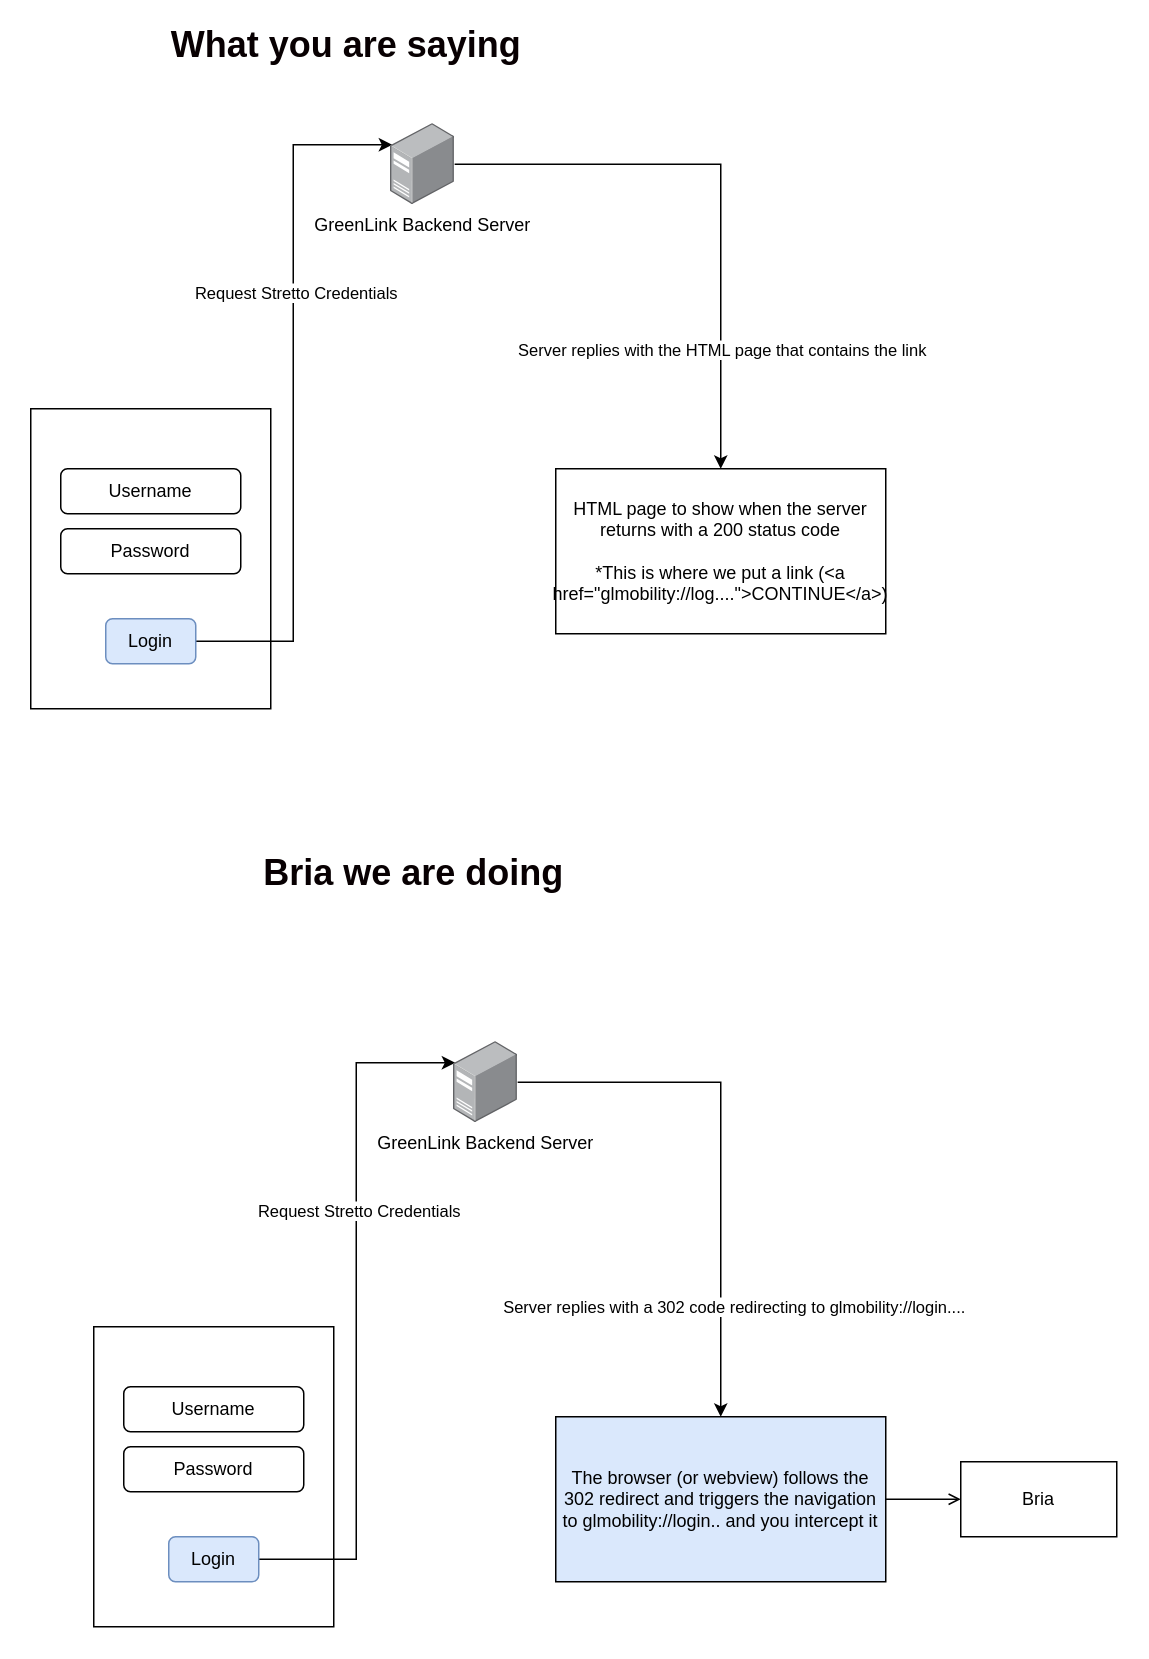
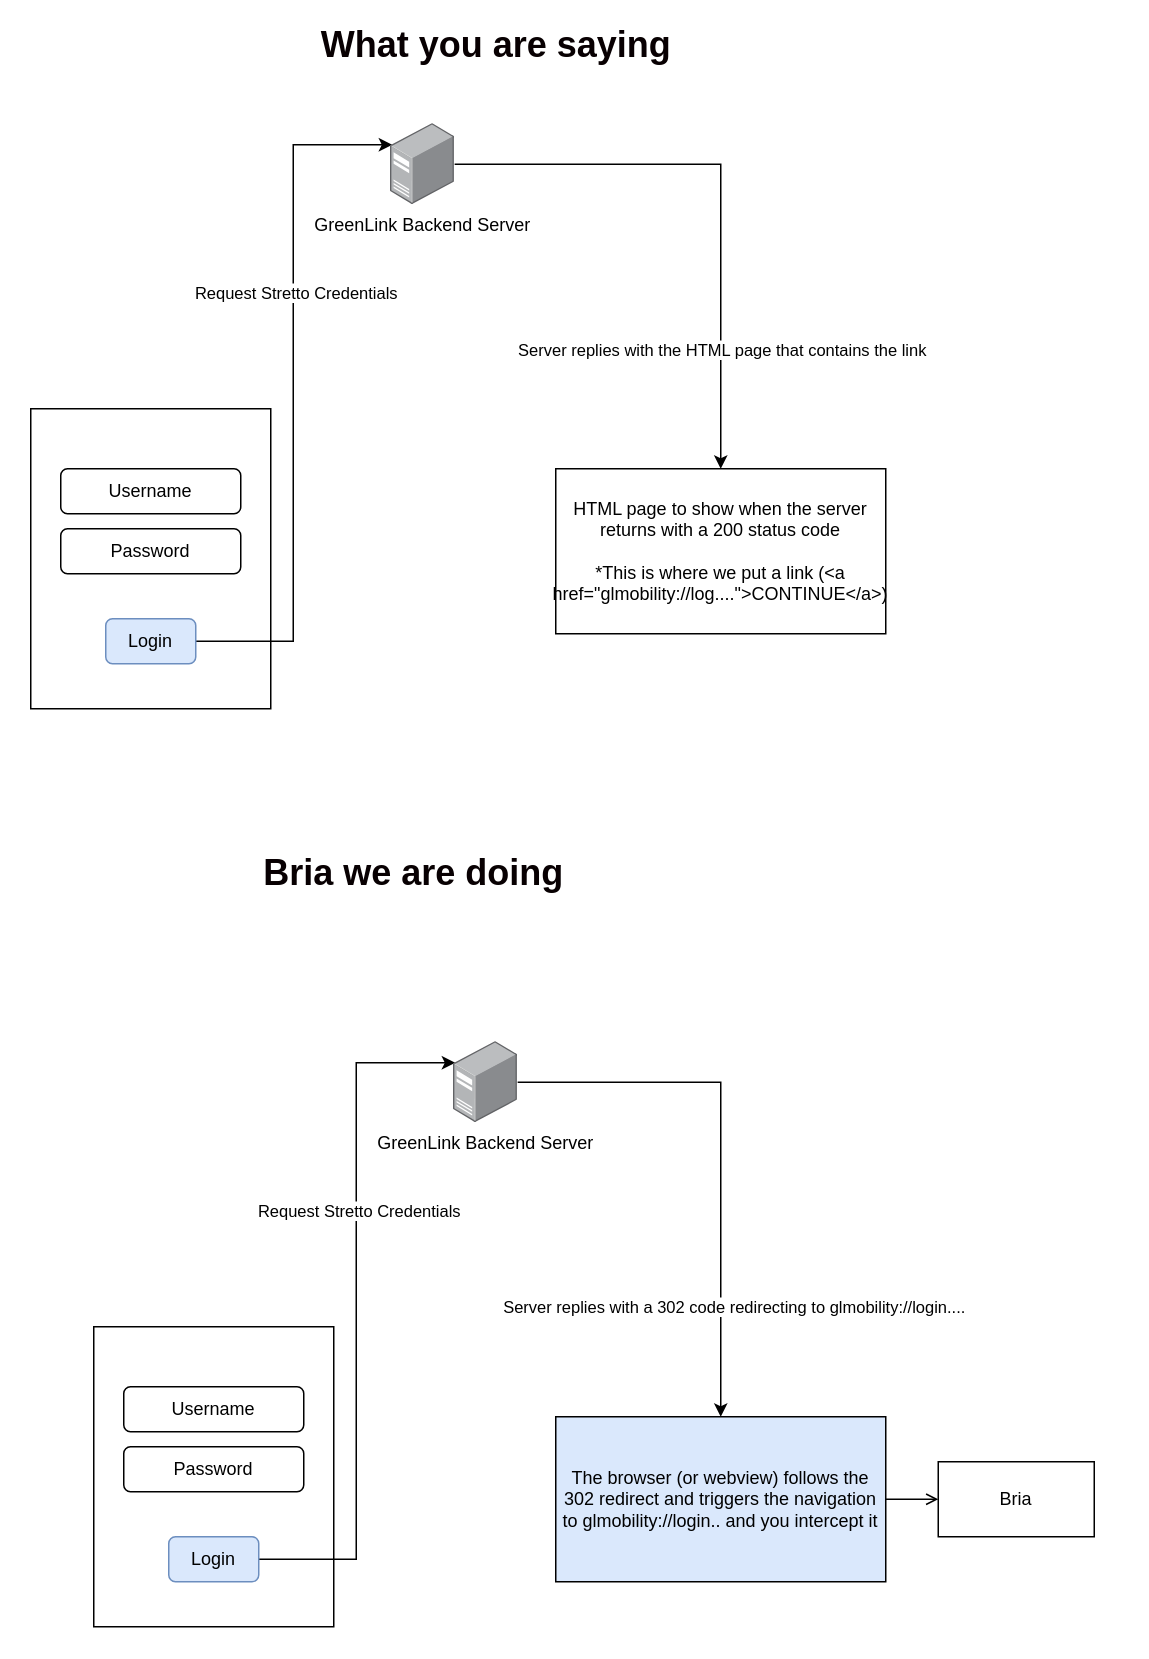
node "What you are saying": moved (346, 46) -> (496, 46)
node "Bria": moved (1039, 1499) -> (1016, 1499)
